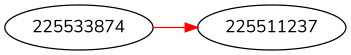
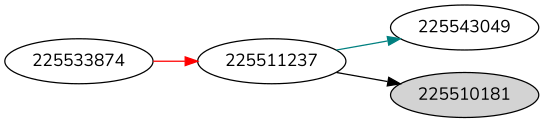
node "225543049": added
node "225510181": added
